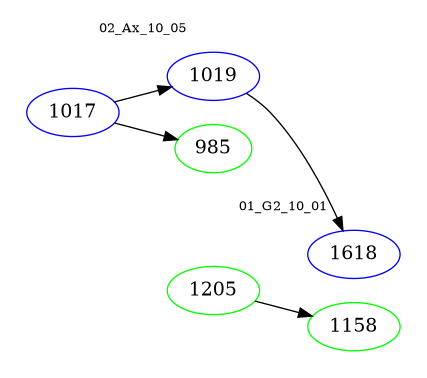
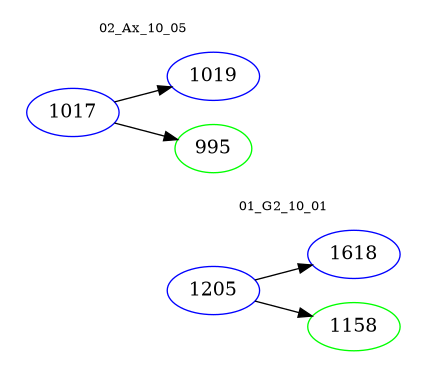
node "985": label "985" -> "995"
edge "1019" -> "1618": now "1205" -> "1618"
node "1205": color green -> blue
